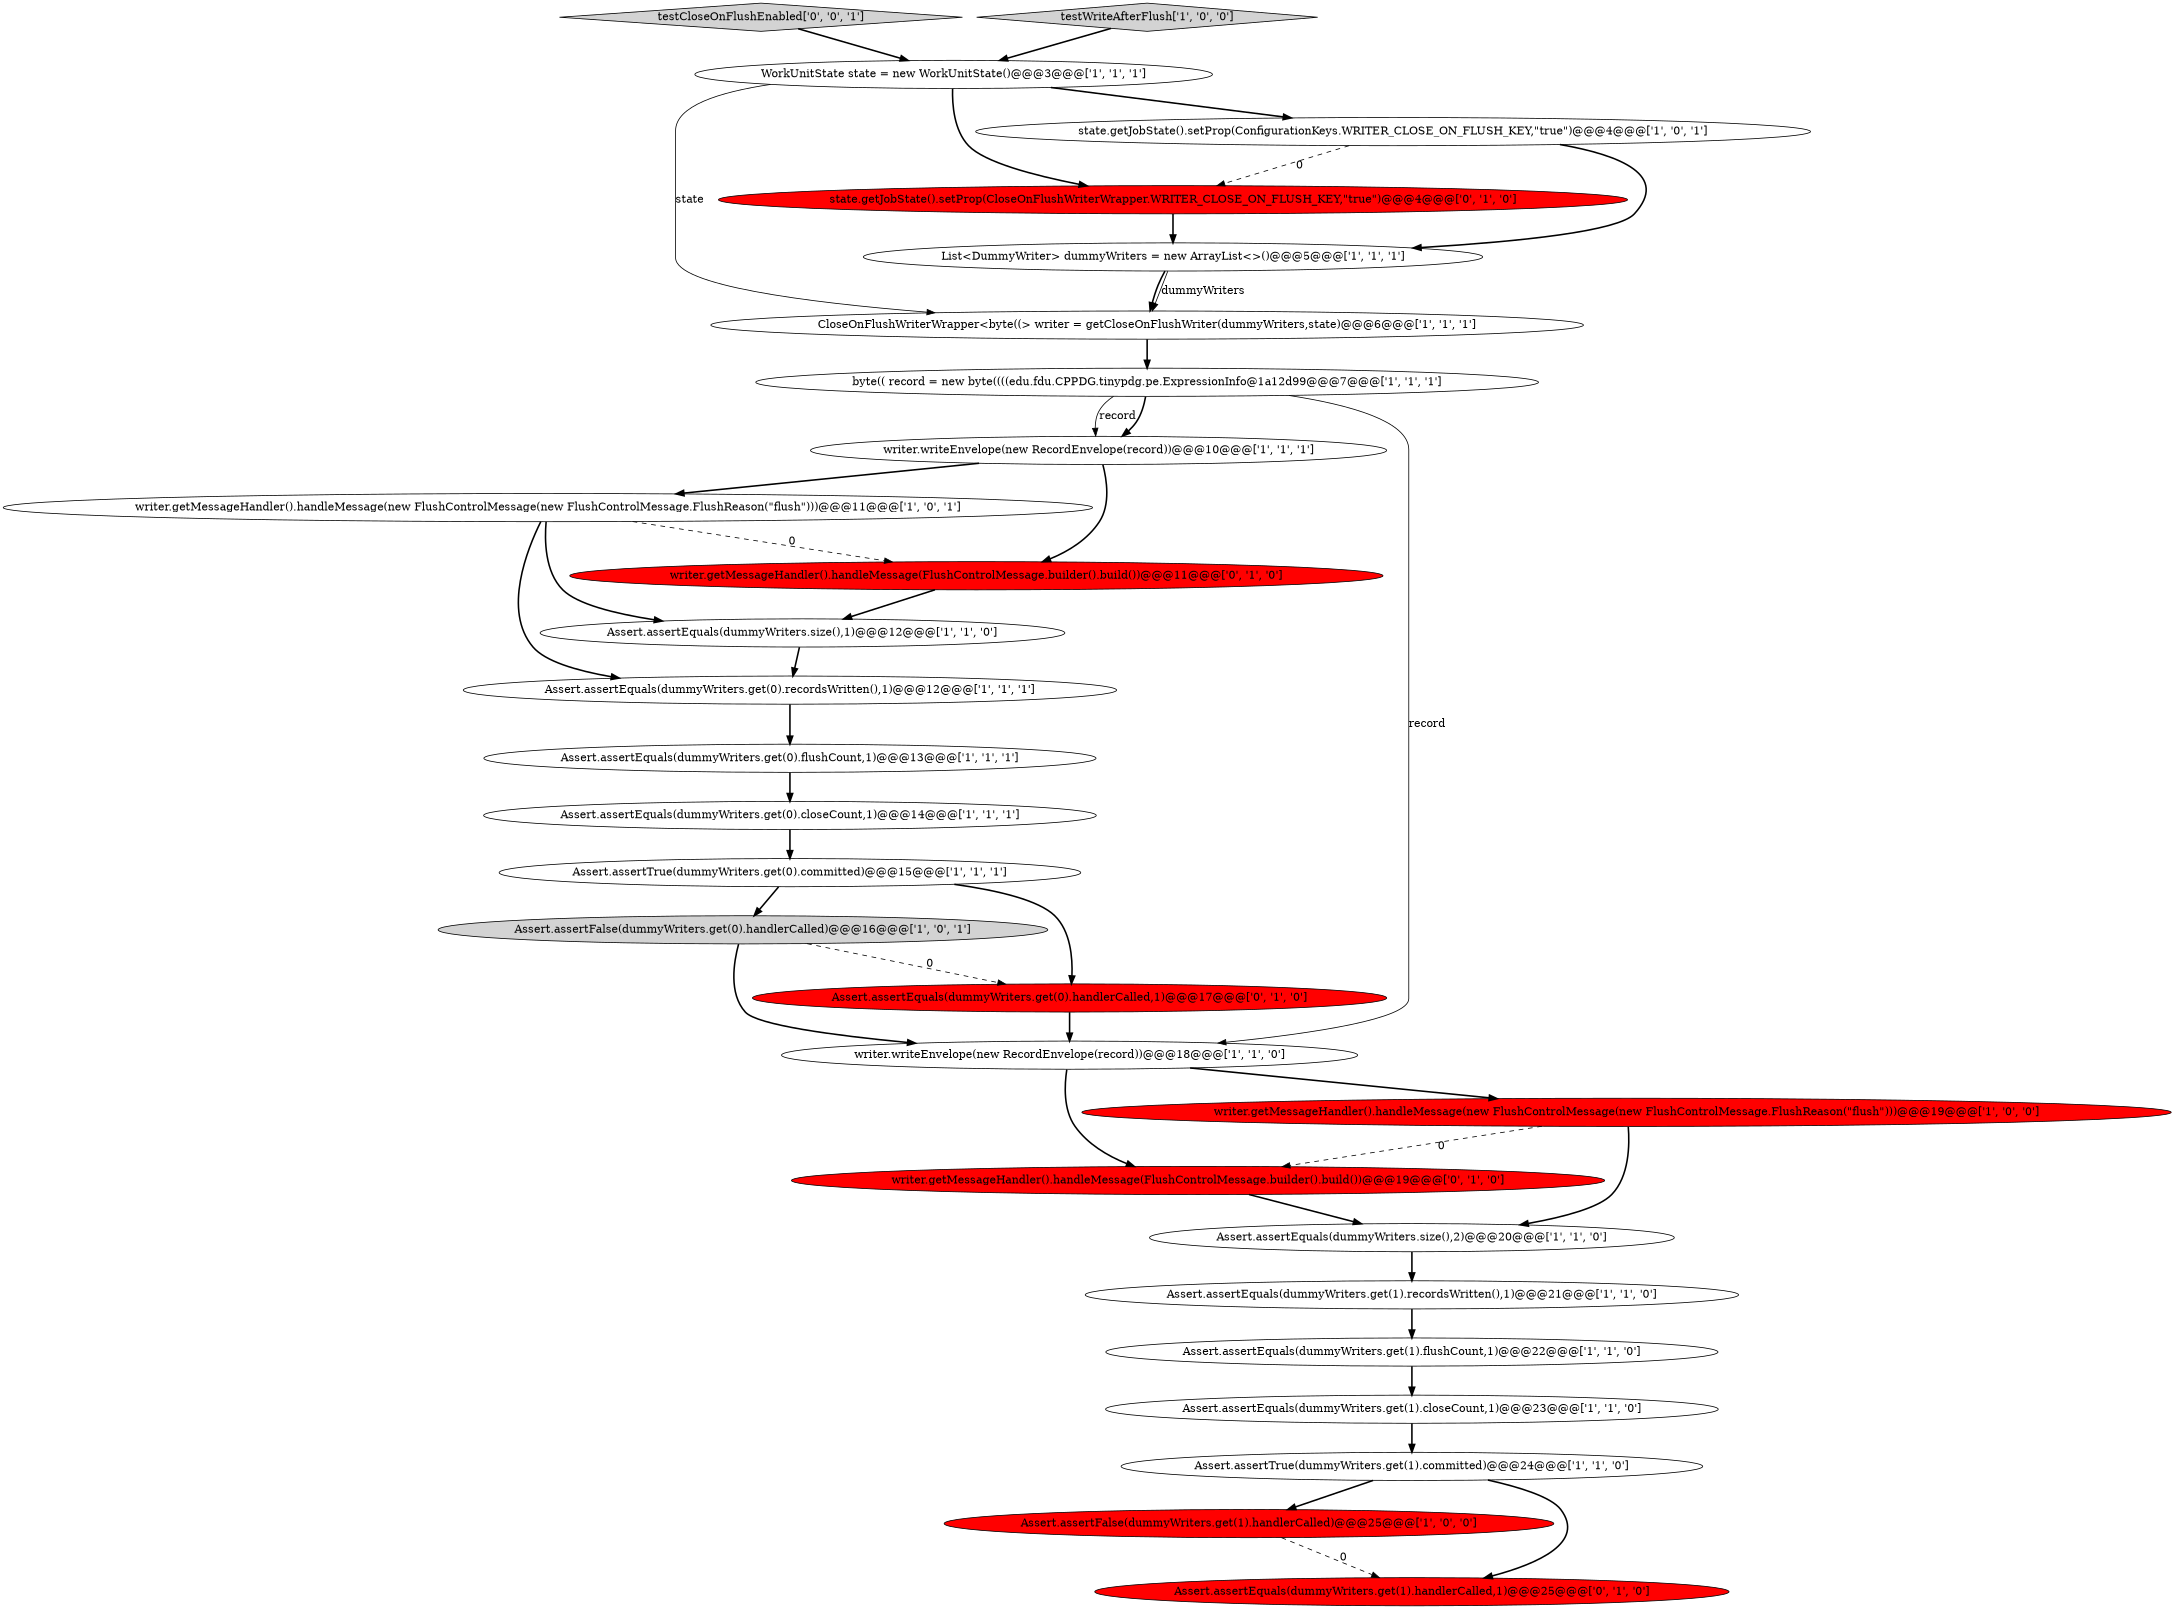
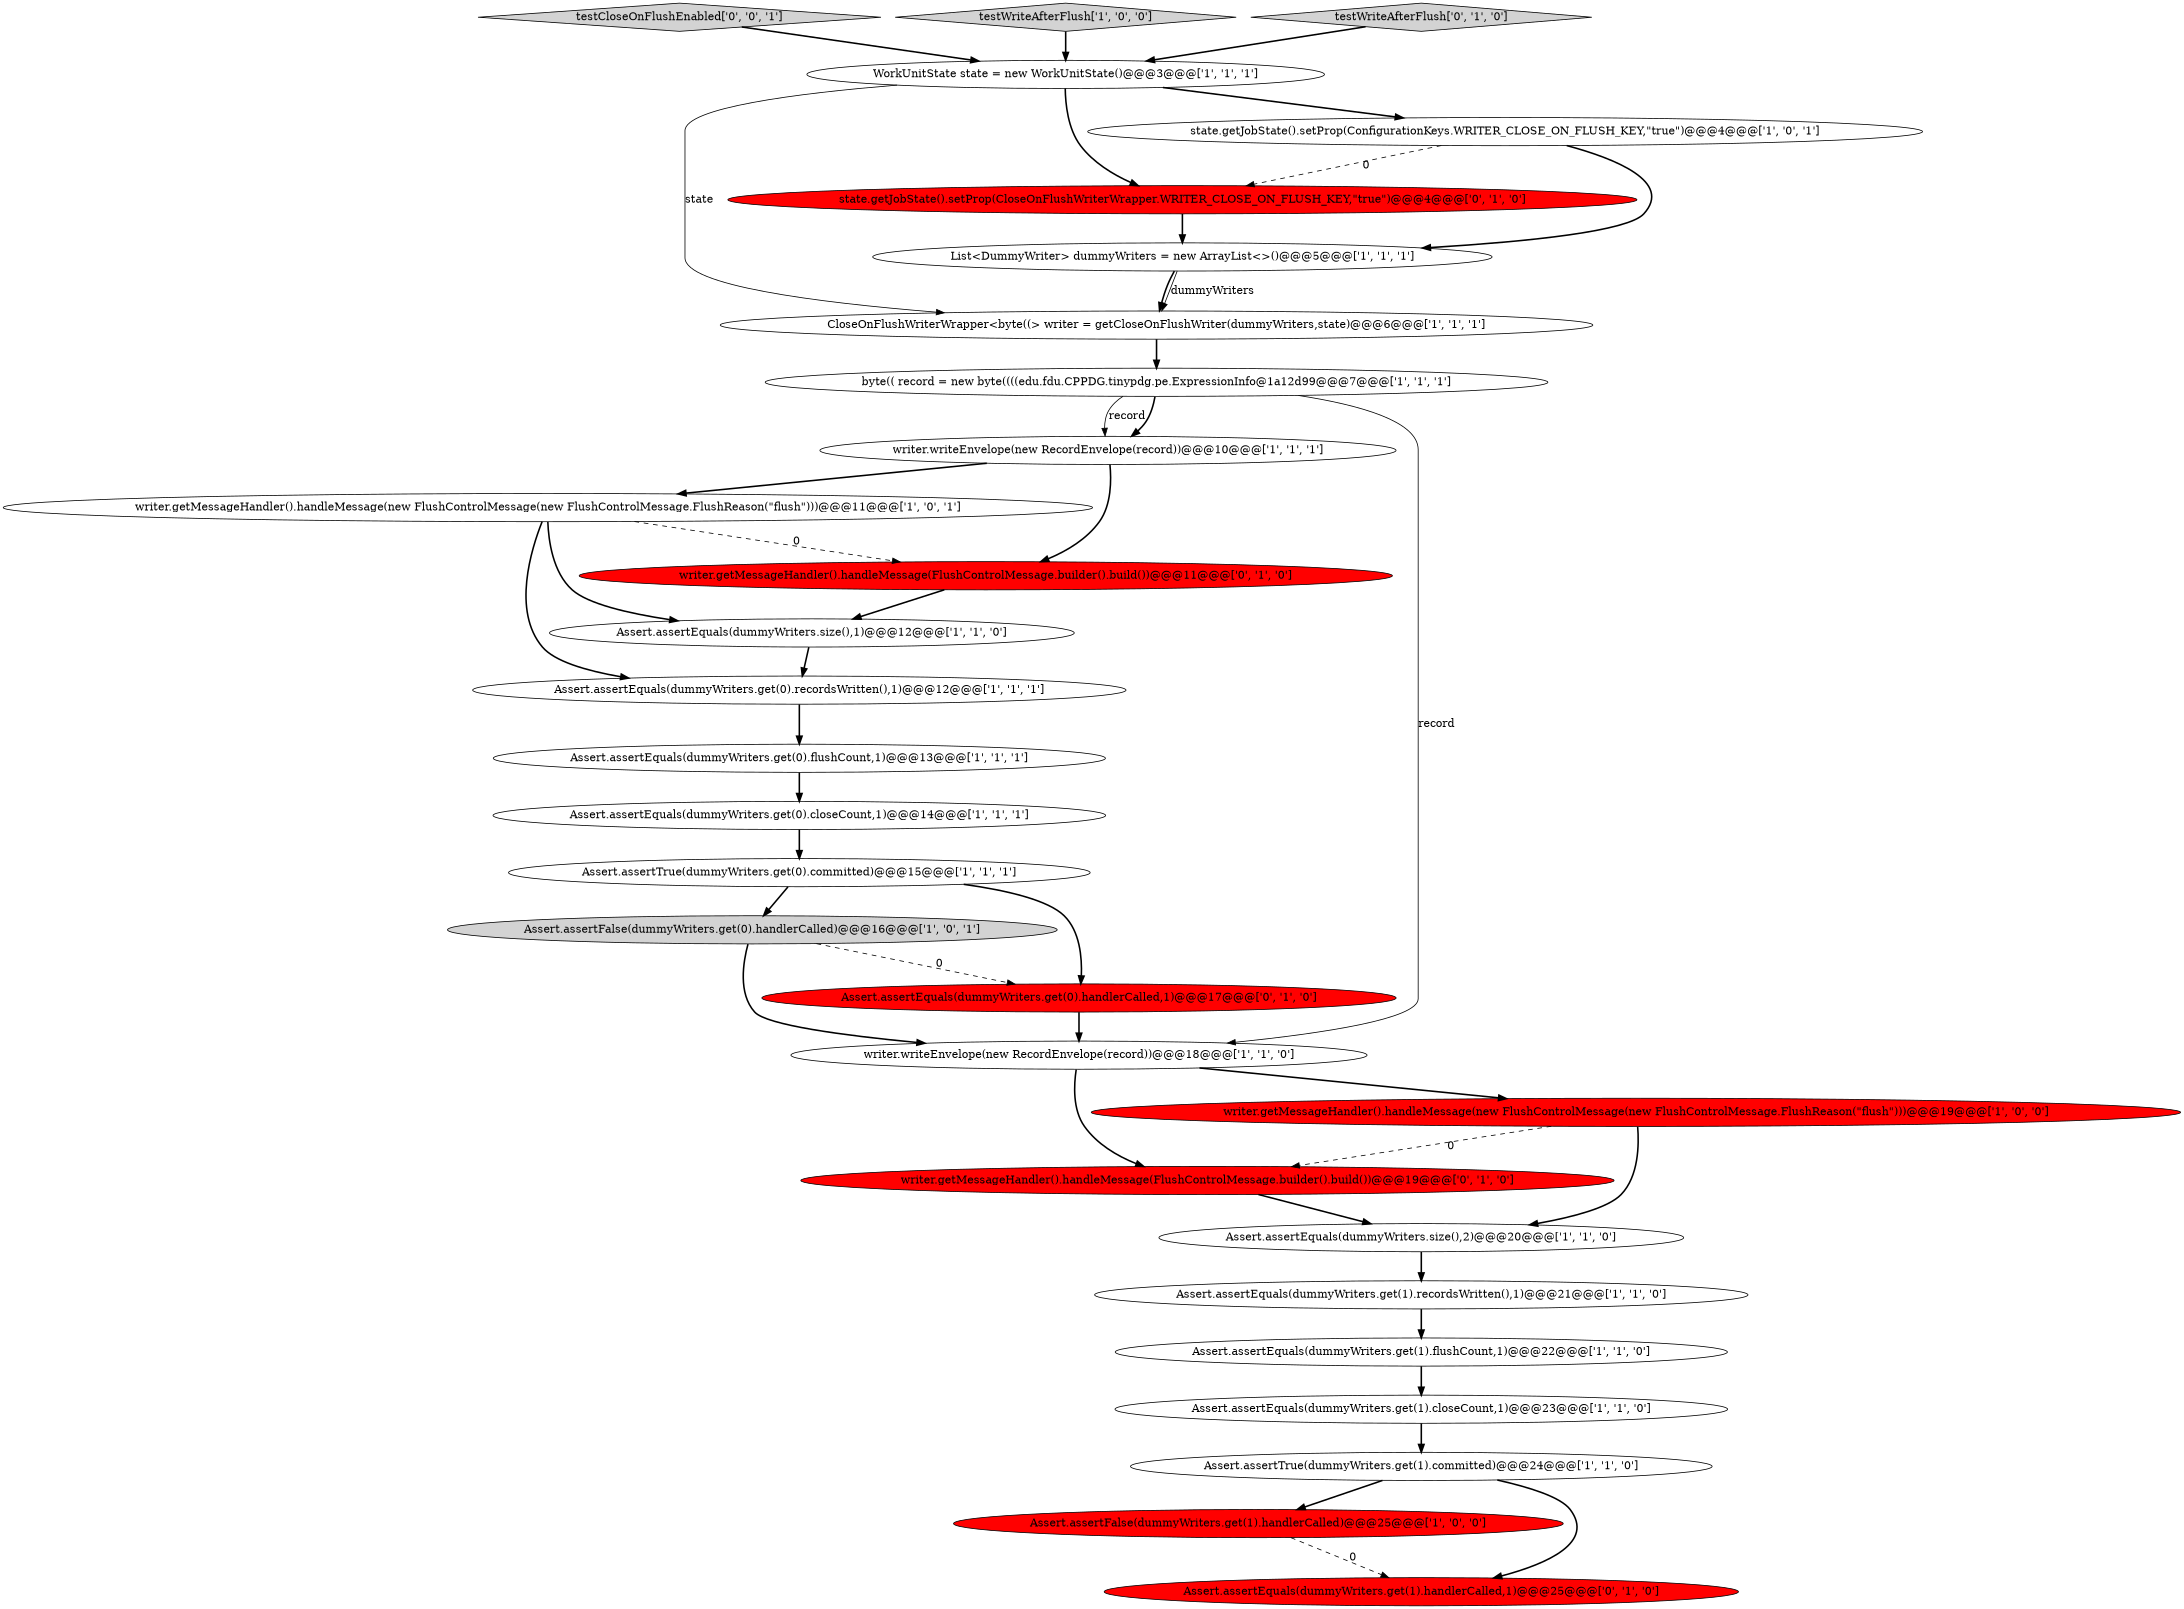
node "testWriteAfterFlush['0', '1', '0']": added
